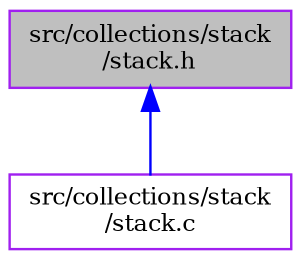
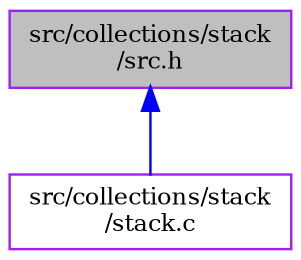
node "src/collections/stack /stack.h": label "src/collections/stack /stack.h" -> "src/collections/stack /src.h"
